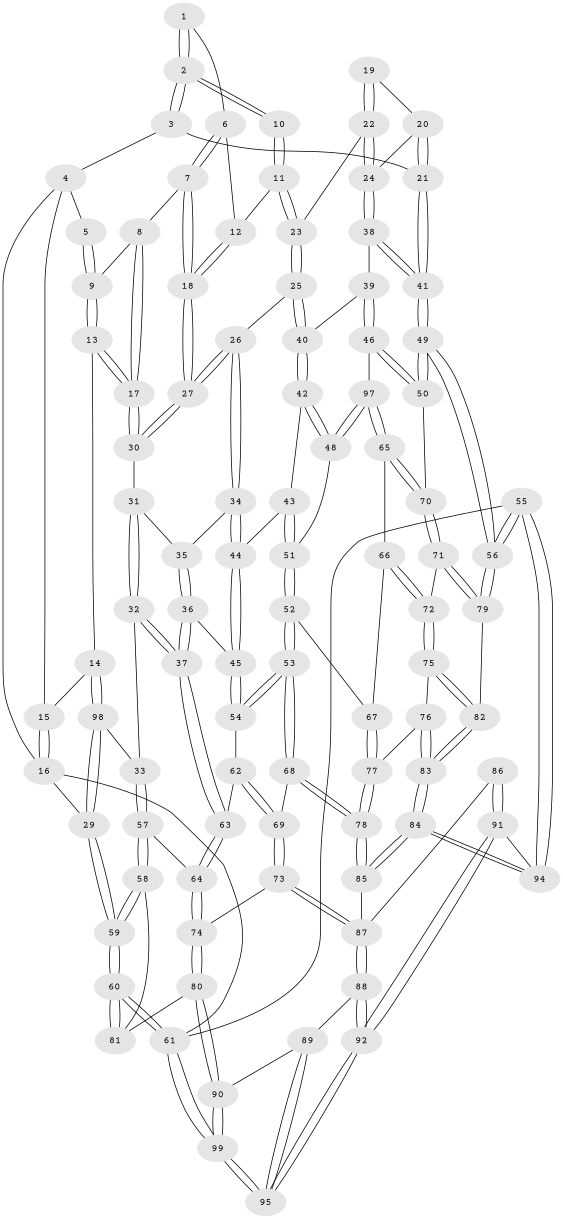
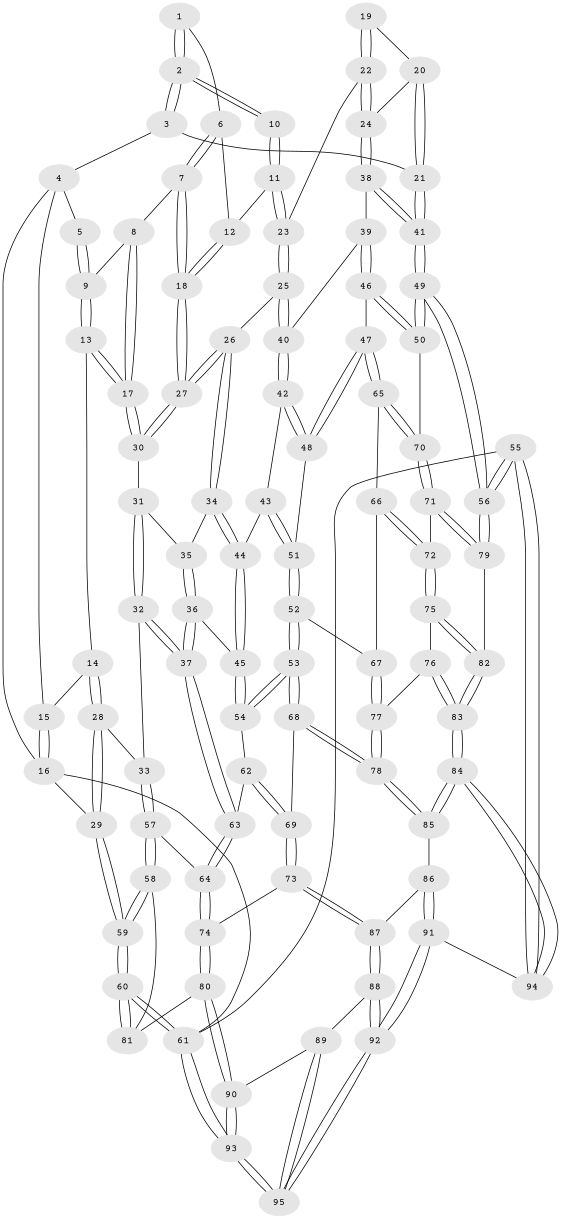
node "97": label "97" -> "47"
node "98": label "98" -> "28"
edge "85" -- "87": now "85" -- "86"
node "99": label "99" -> "93"
